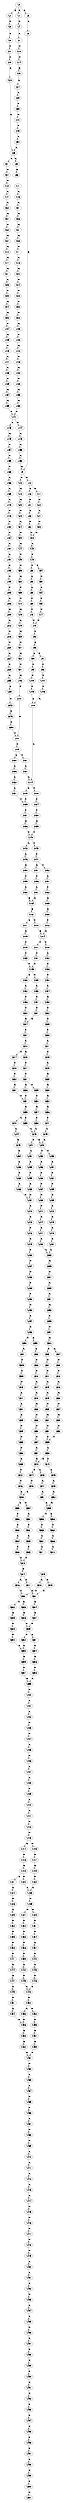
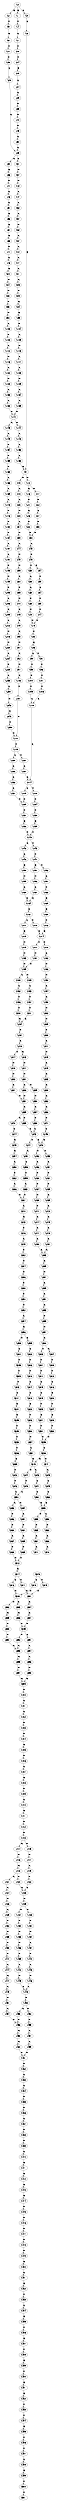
edge "S36" -> "S41": added, label "T"
